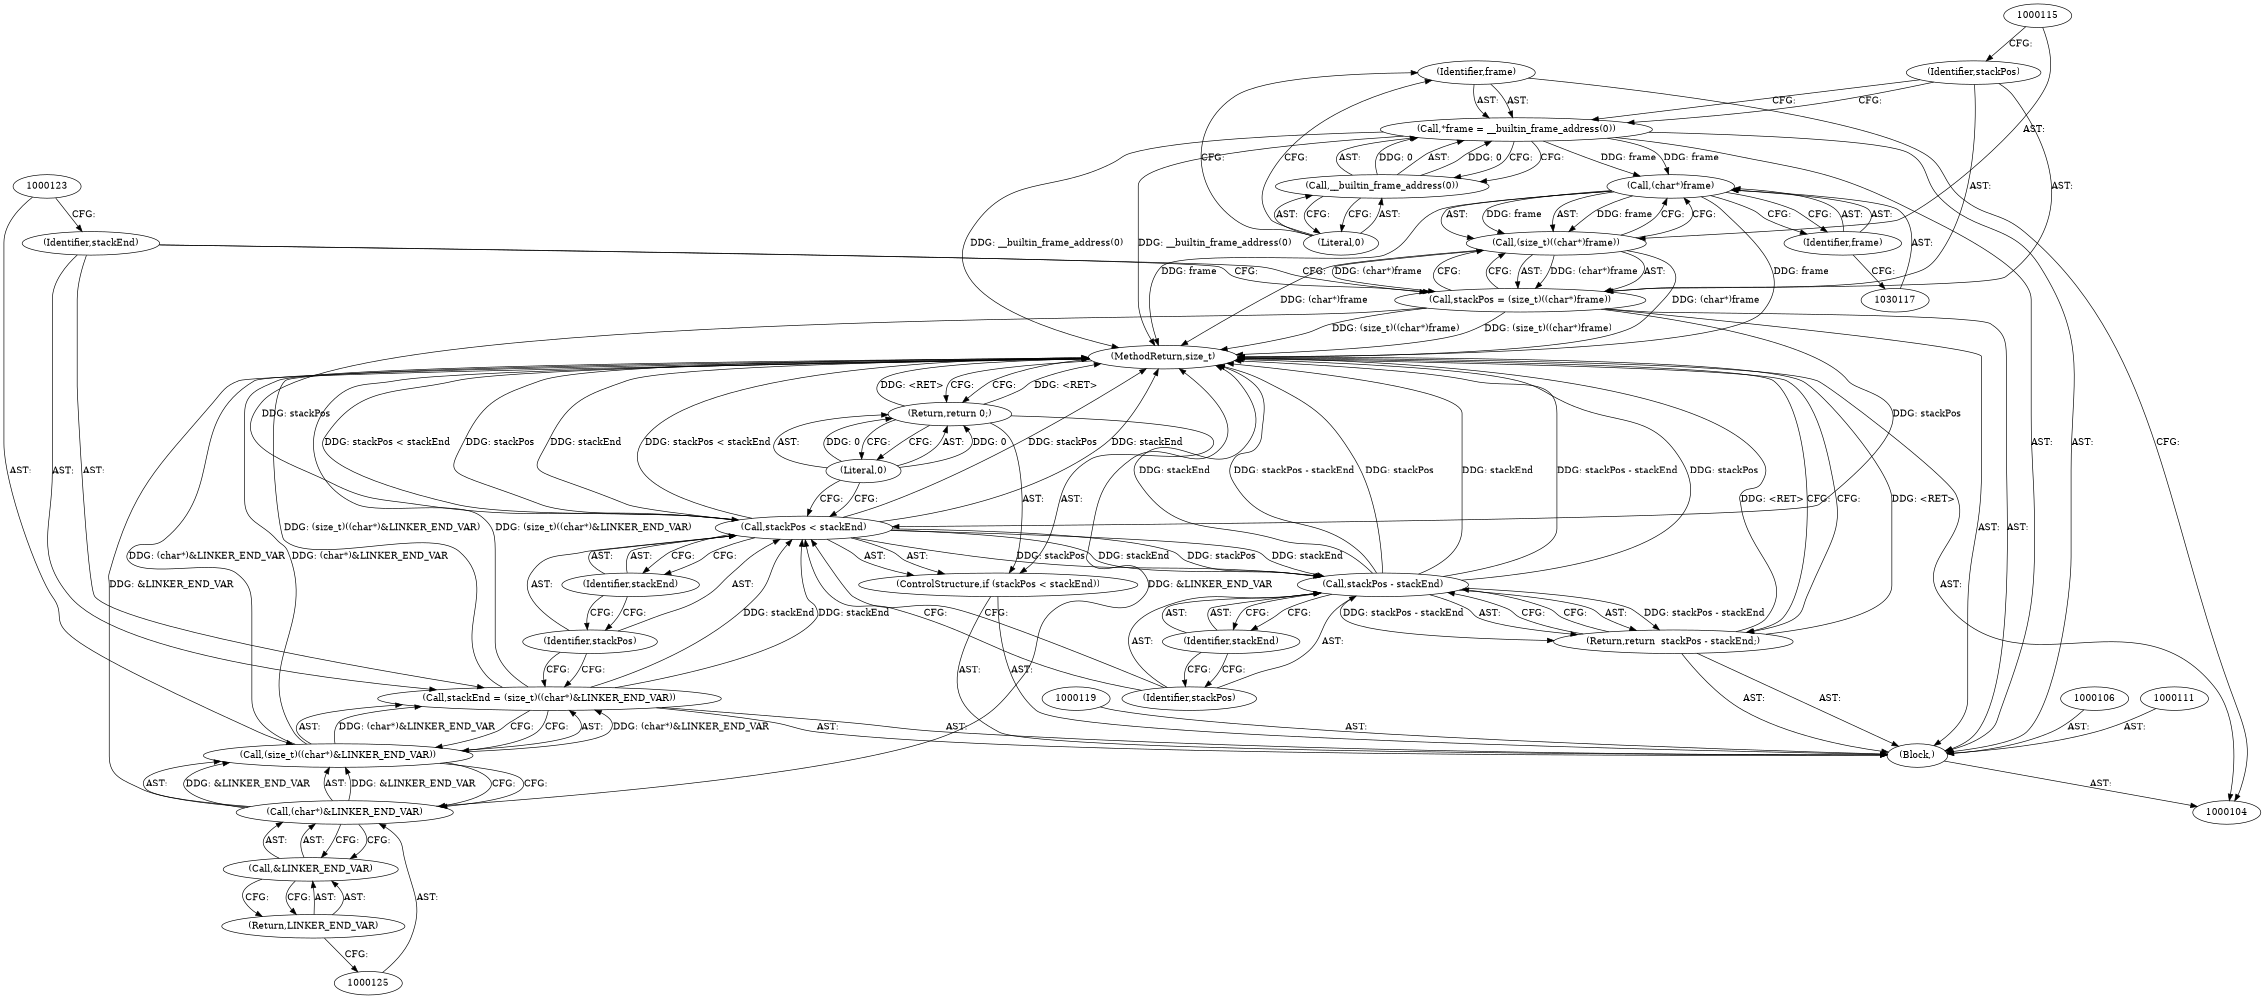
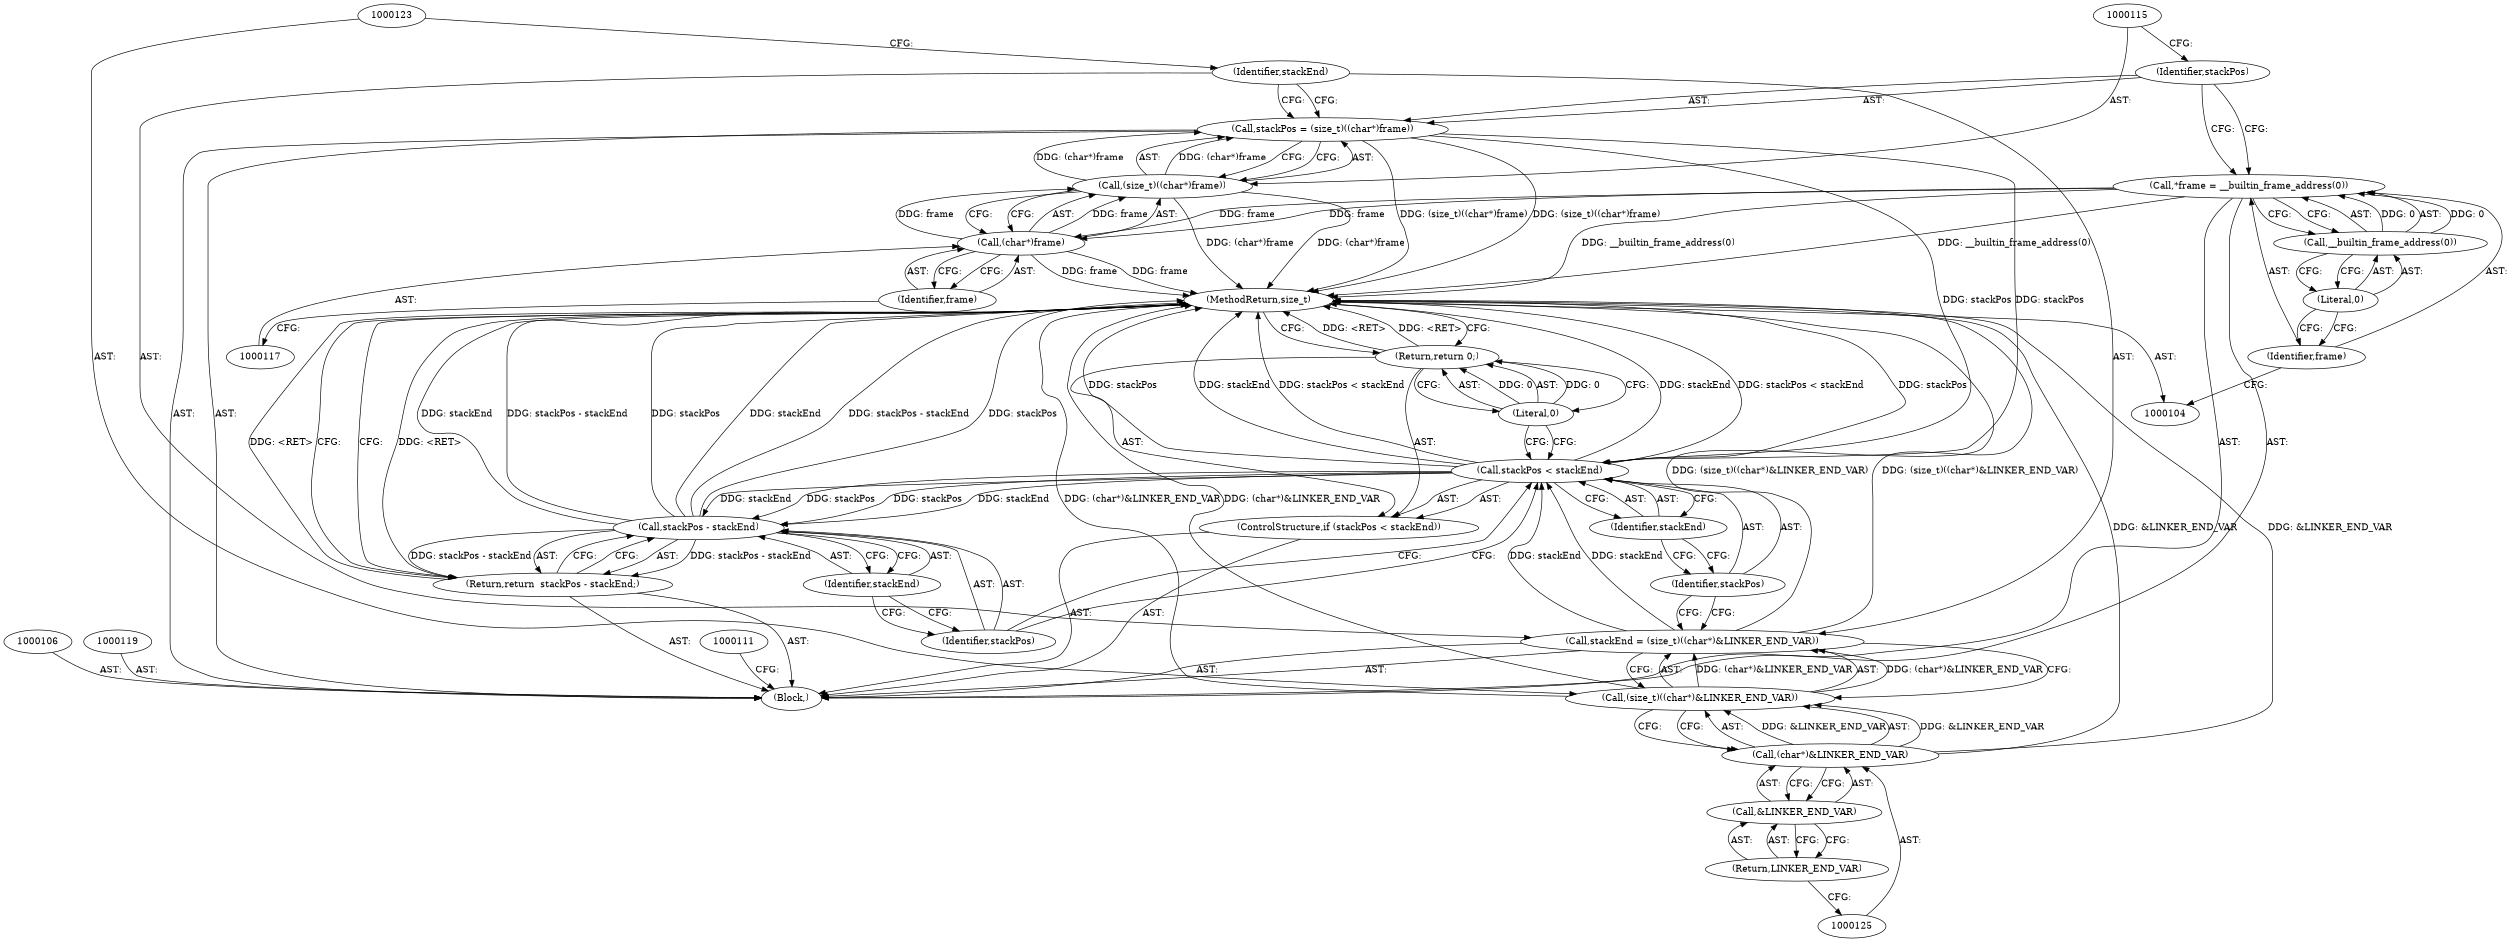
node "1030117": label "1030117" -> "1000117"
edge "1000111" -> "(Block,)": label "AST: " -> "CFG: "
edge "(Block,)" -> "1000104": removed, label "AST:"
